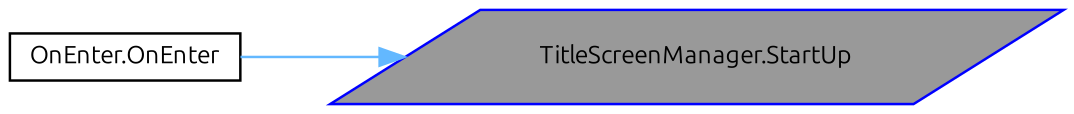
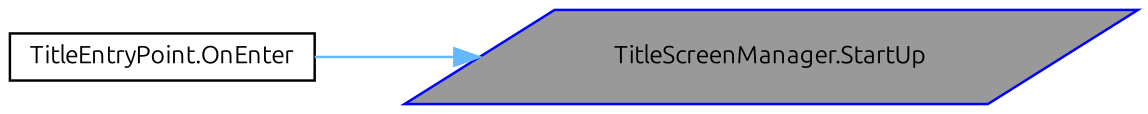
node "OnEnter.OnEnter": label "OnEnter.OnEnter" -> "TitleEntryPoint.OnEnter"
